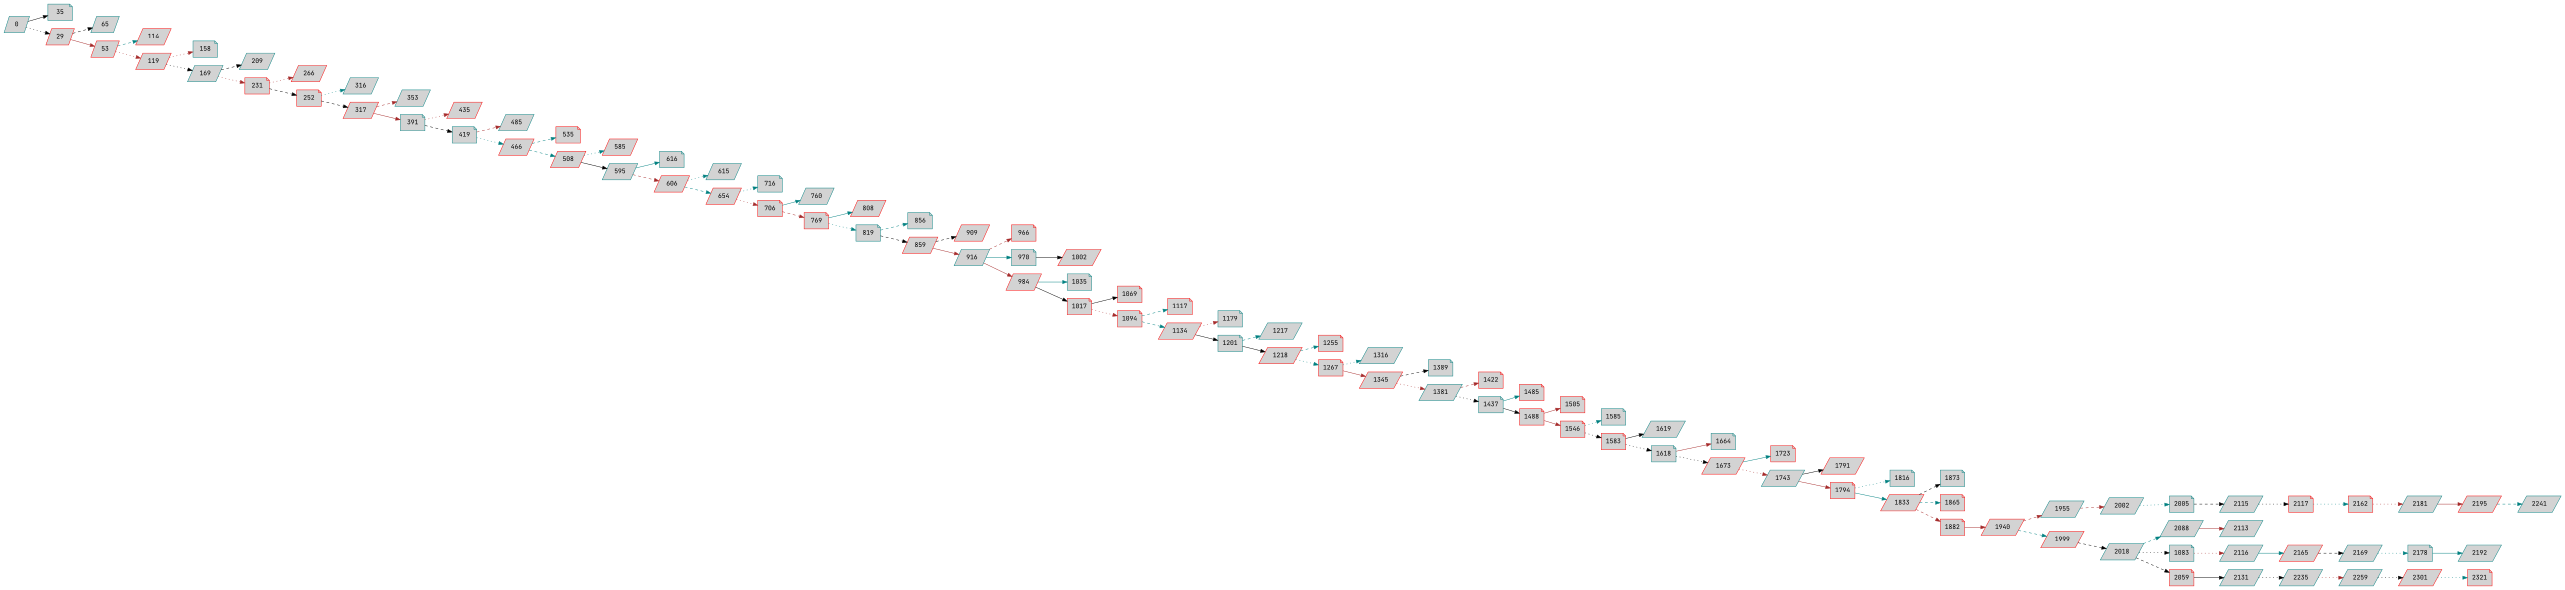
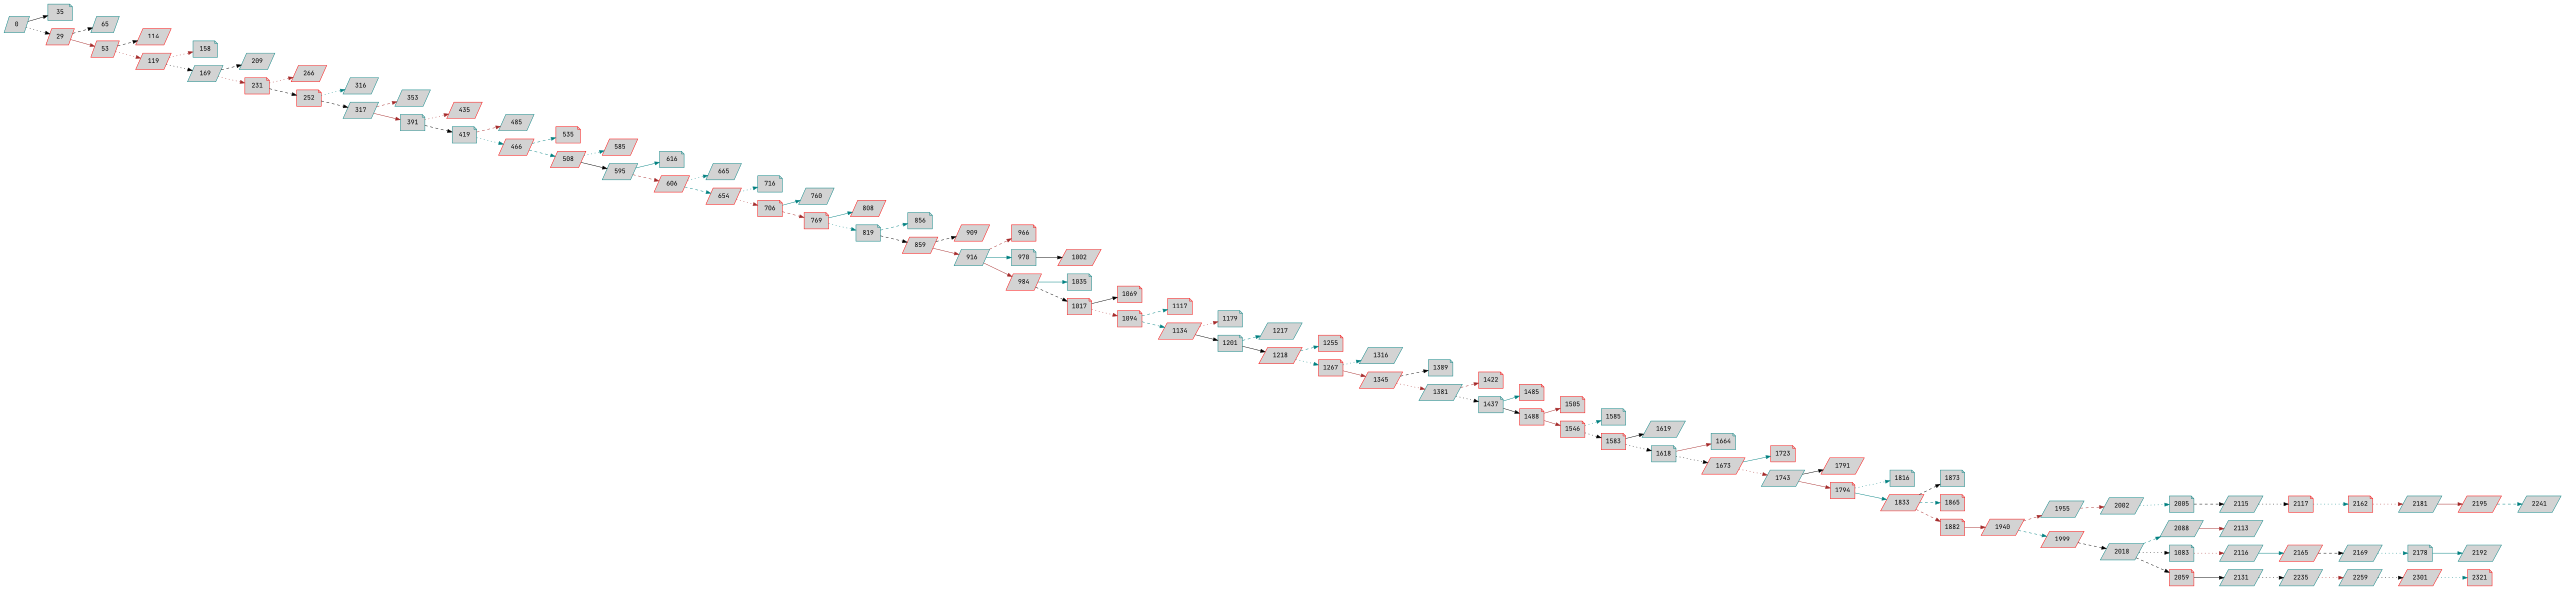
edge "53" -> "114": color teal -> black
node "317": color red -> teal
node "615": label "615" -> "665"
edge "984" -> "1017": style solid -> dashed
